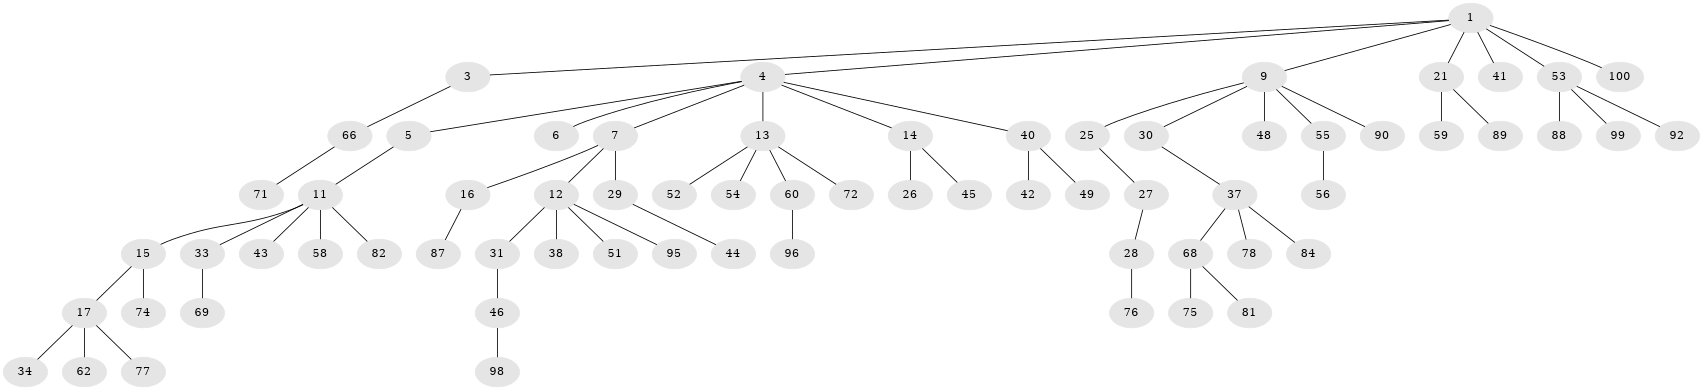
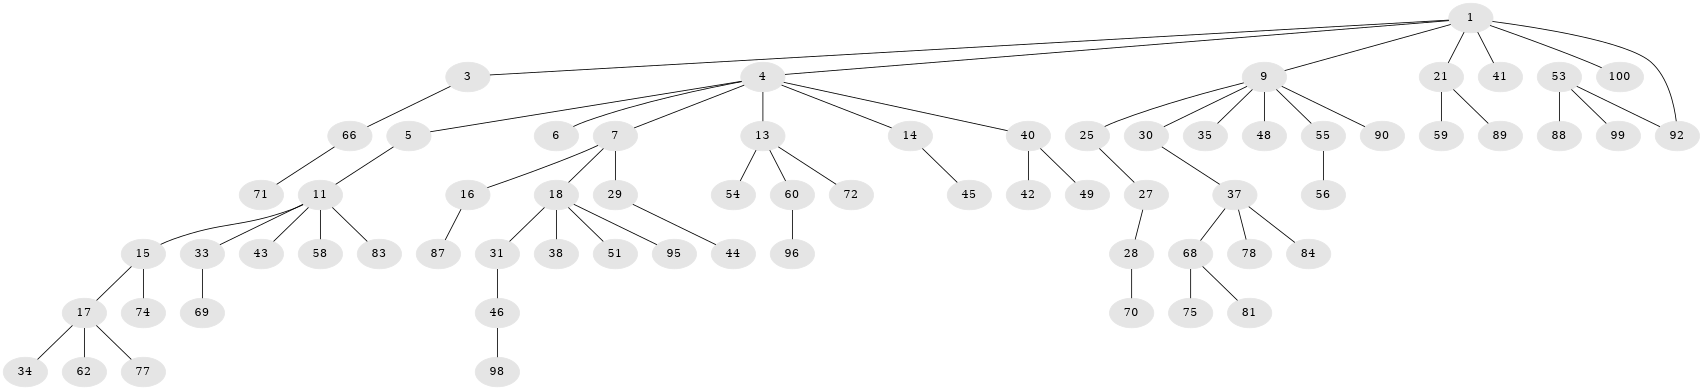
edge "1" -- "53": now "1" -- "92"
node "35": added
node "12": label "12" -> "18"
node "52": removed
node "26": removed
node "82": label "82" -> "83"
node "76": label "76" -> "70"
